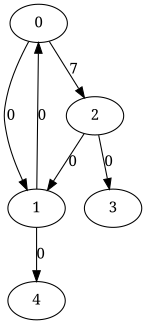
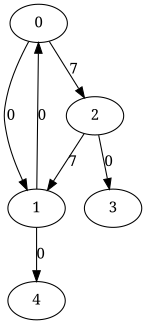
edge "2" -> "1": label "0" -> "7"
